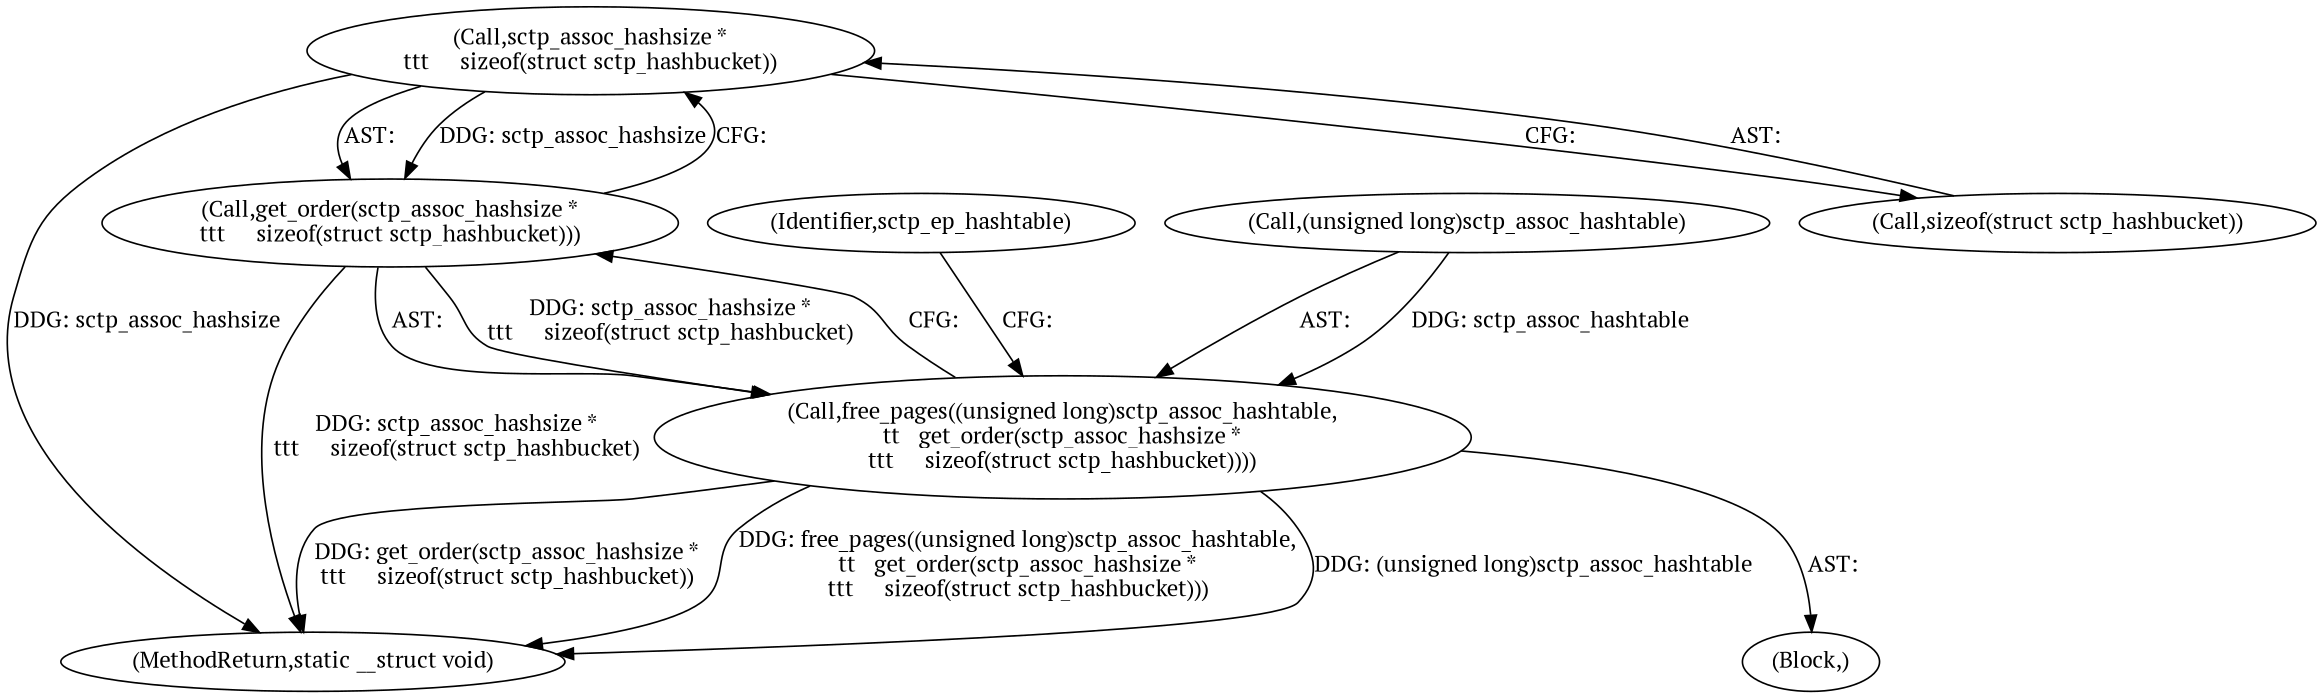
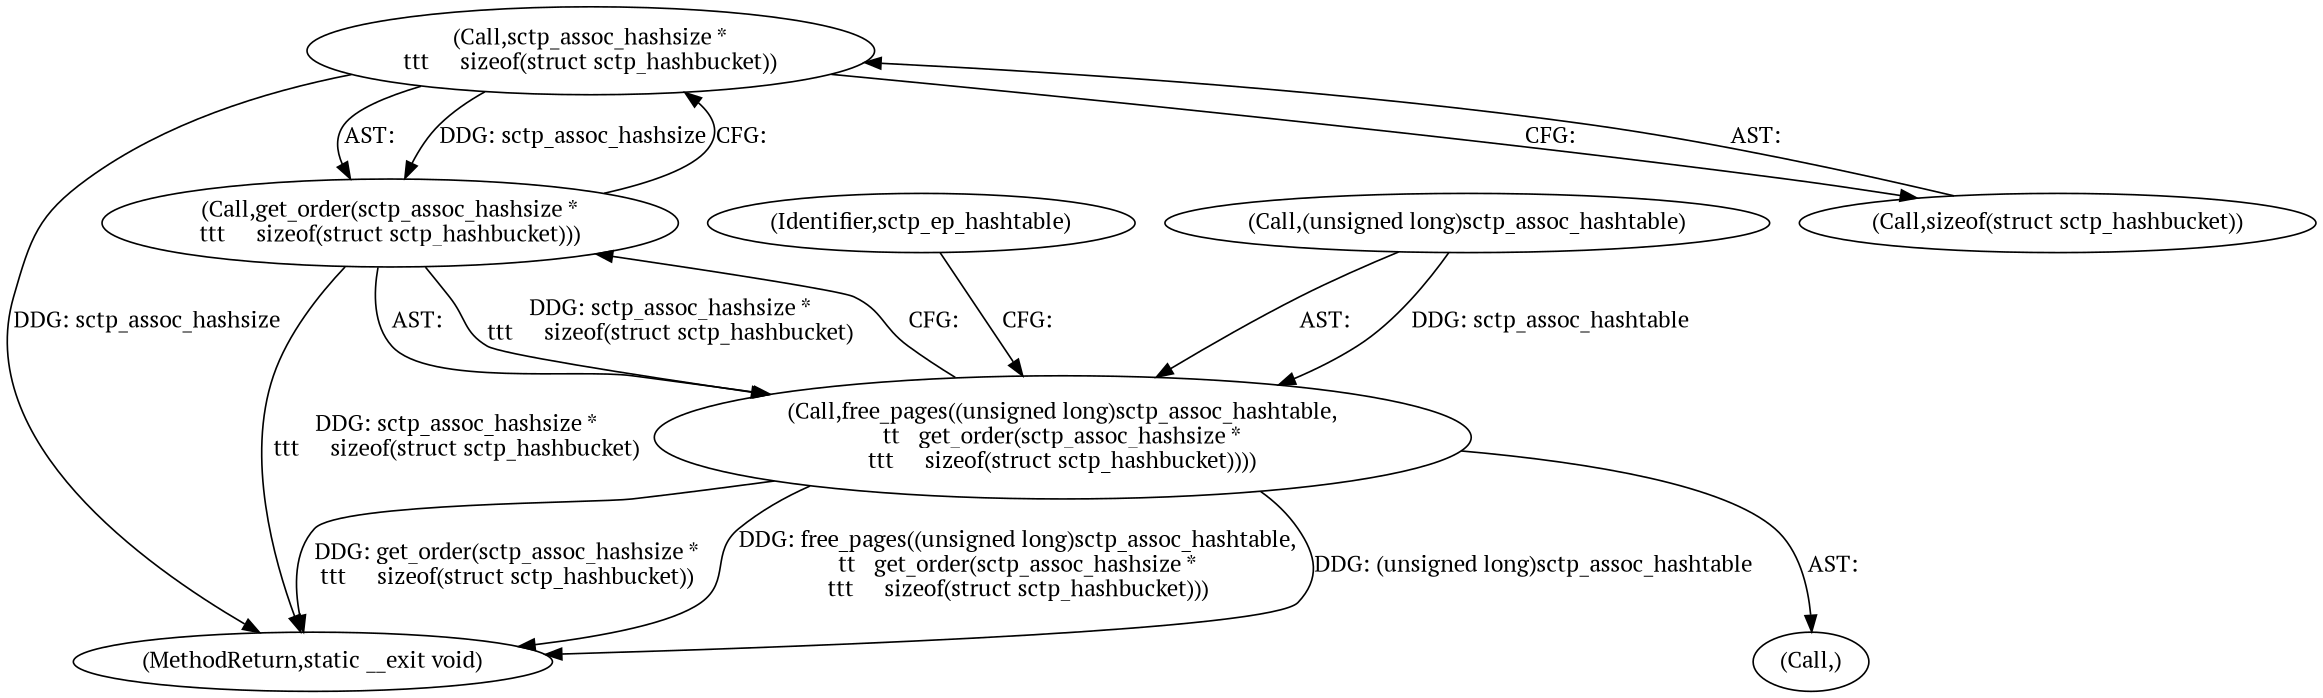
node "(MethodReturn,static __struct void)": label "(MethodReturn,static __struct void)" -> "(MethodReturn,static __exit void)"
node "(Block,)": label "(Block,)" -> "(Call,)"
